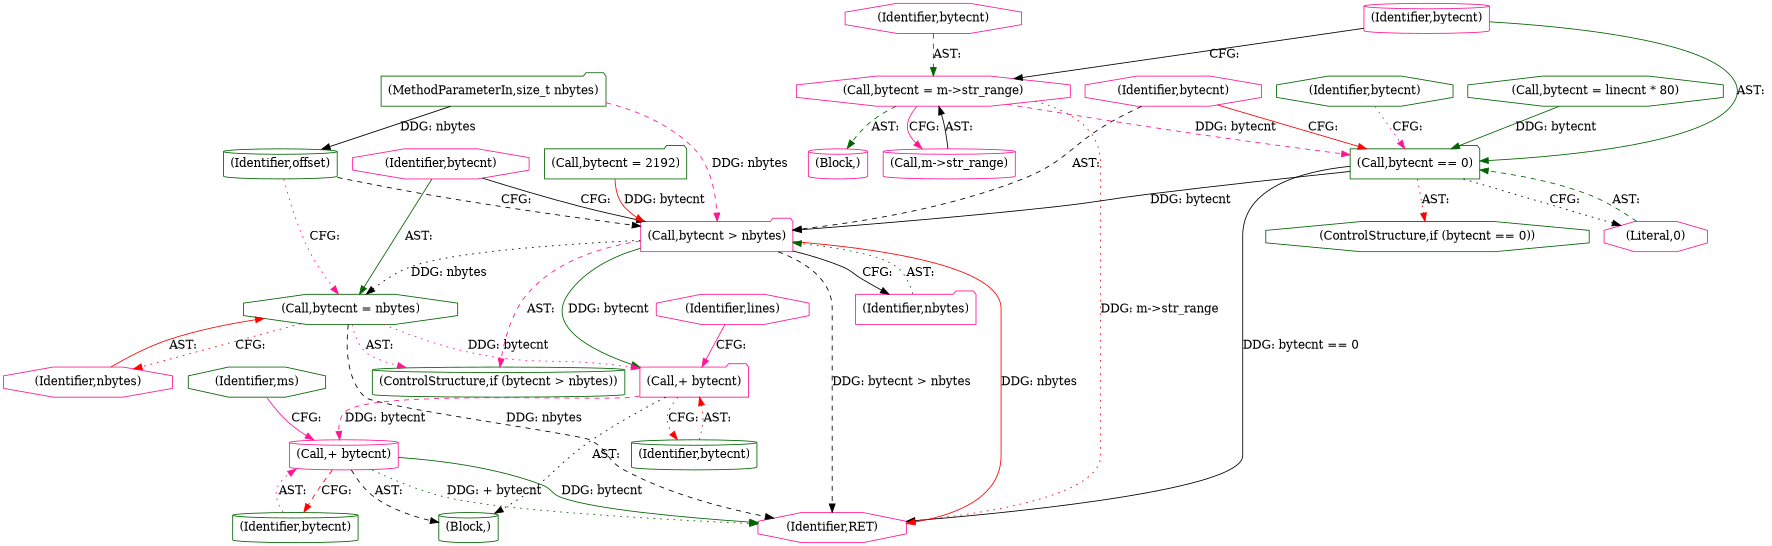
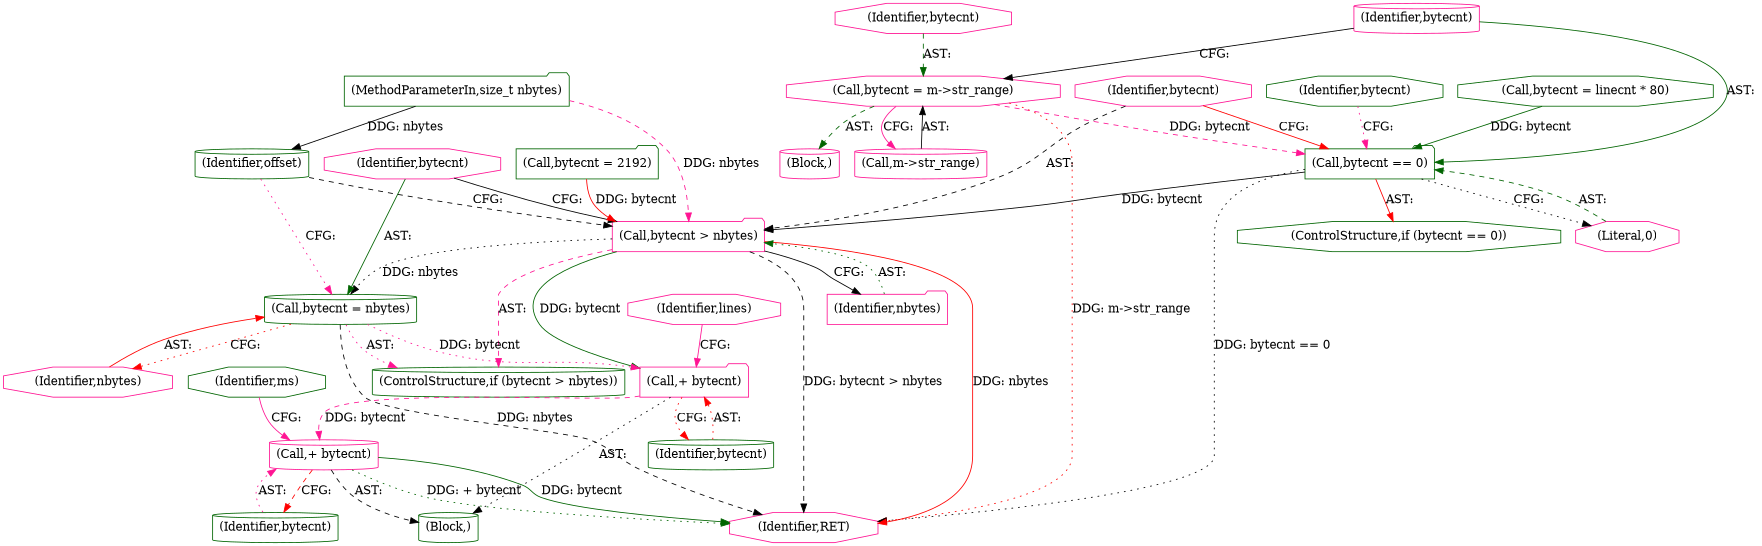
edge "(Call,bytecnt == 0)" -> "(ControlStructure,if (bytecnt == 0))": style dotted -> solid
node "(Call,bytecnt = nbytes)": shape octagon -> cylinder
edge "(Call,bytecnt == 0)" -> "(Identifier,RET)": style solid -> dotted
